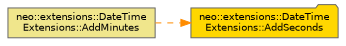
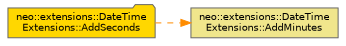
edge "neo::extensions::DateTime Extensions::AddMinutes" -> "neo::extensions::DateTime Extensions::AddSeconds": reversed
